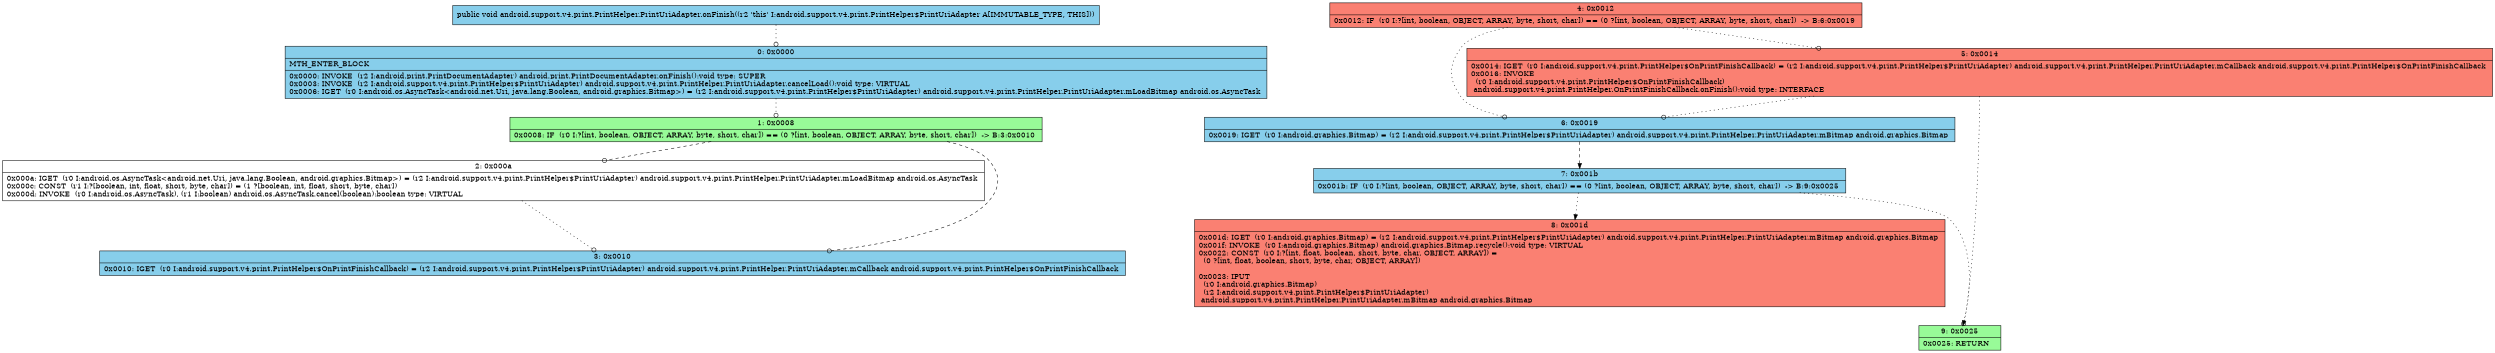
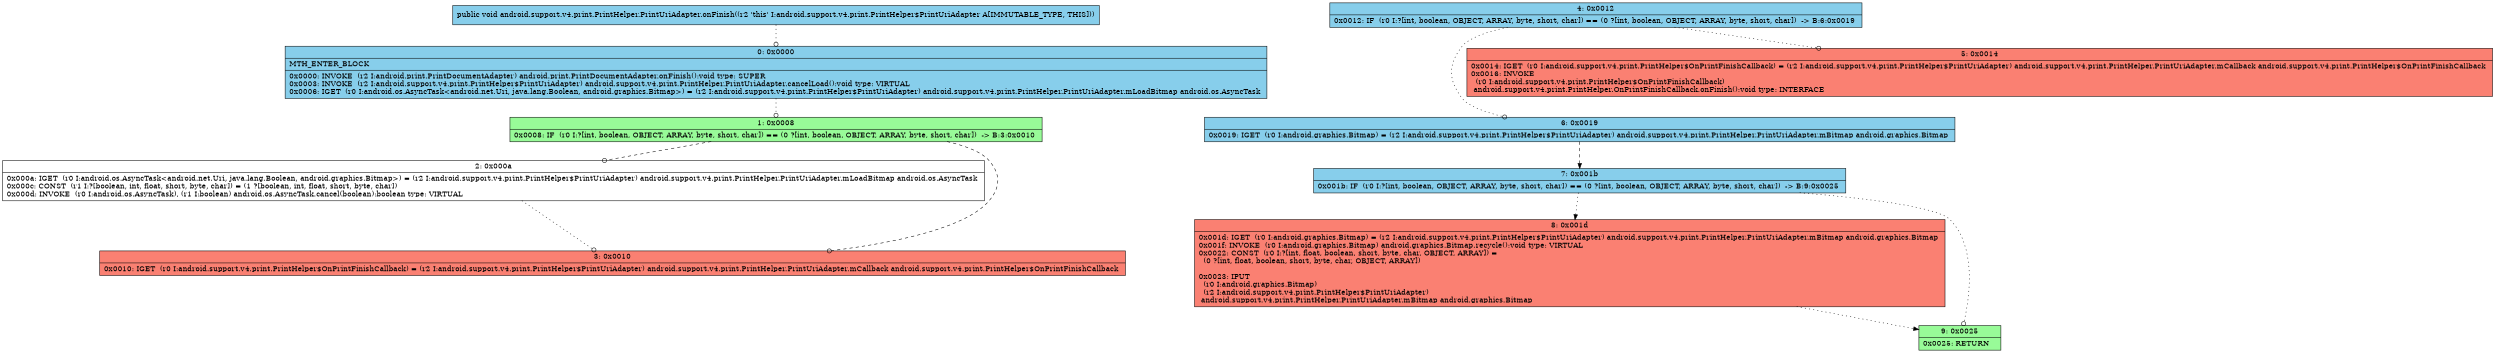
node "4: 0x0012": fillcolor salmon -> skyblue
edge "5: 0x0014" -> "6: 0x0019": removed
edge "5: 0x0014" -> "9: 0x0025": now "8: 0x001d" -> "9: 0x0025"
node "3: 0x0010": fillcolor skyblue -> salmon
